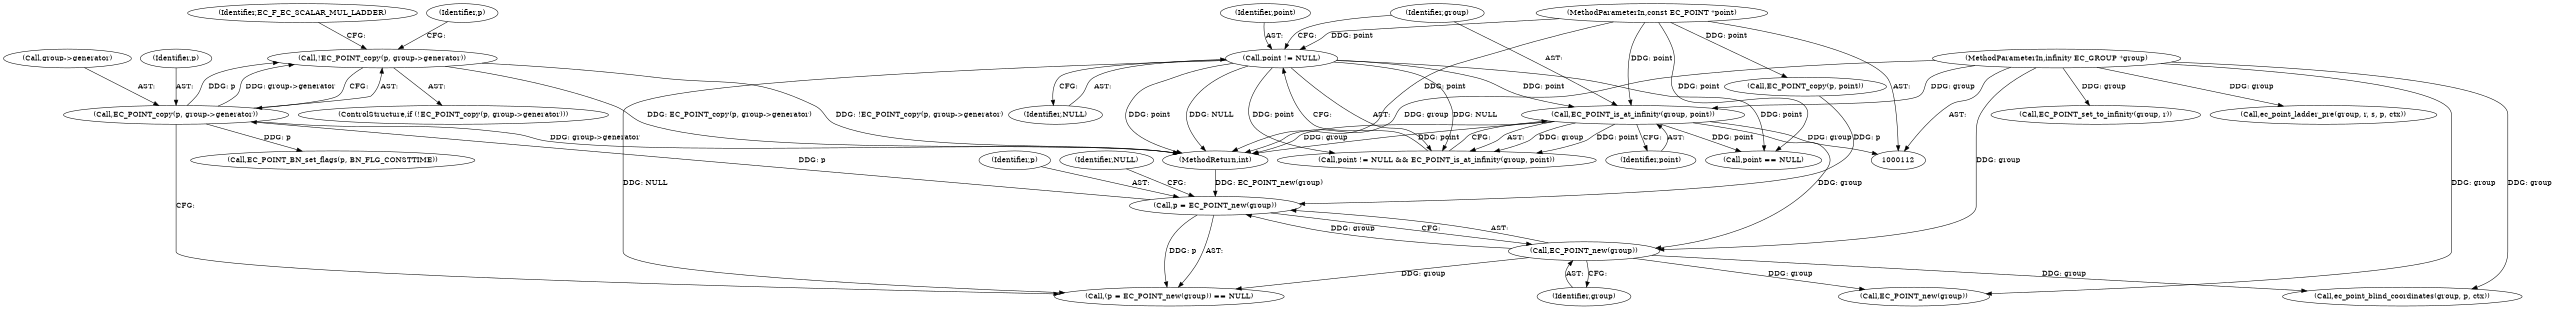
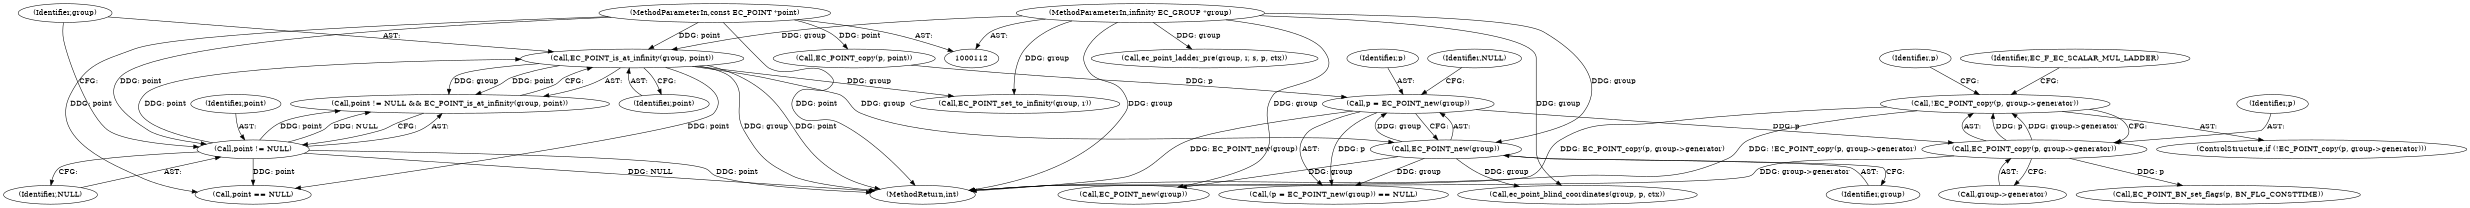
edge "(Call,point != NULL)" -> "(Call,(p = EC_POINT_new(group)) == NULL)": removed, label "DDG: NULL"
edge "(Call,EC_POINT_is_at_infinity(group, point))" -> "1000112": now "(Call,EC_POINT_is_at_infinity(group, point))" -> "(Call,EC_POINT_set_to_infinity(group, r))"
edge "(MethodReturn,int)" -> "(Call,p = EC_POINT_new(group))": reversed
edge "(Call,EC_POINT_copy(p, group->generator))" -> "(Call,(p = EC_POINT_new(group)) == NULL)": now "(Call,EC_POINT_copy(p, group->generator))" -> "(Call,group->generator)"
